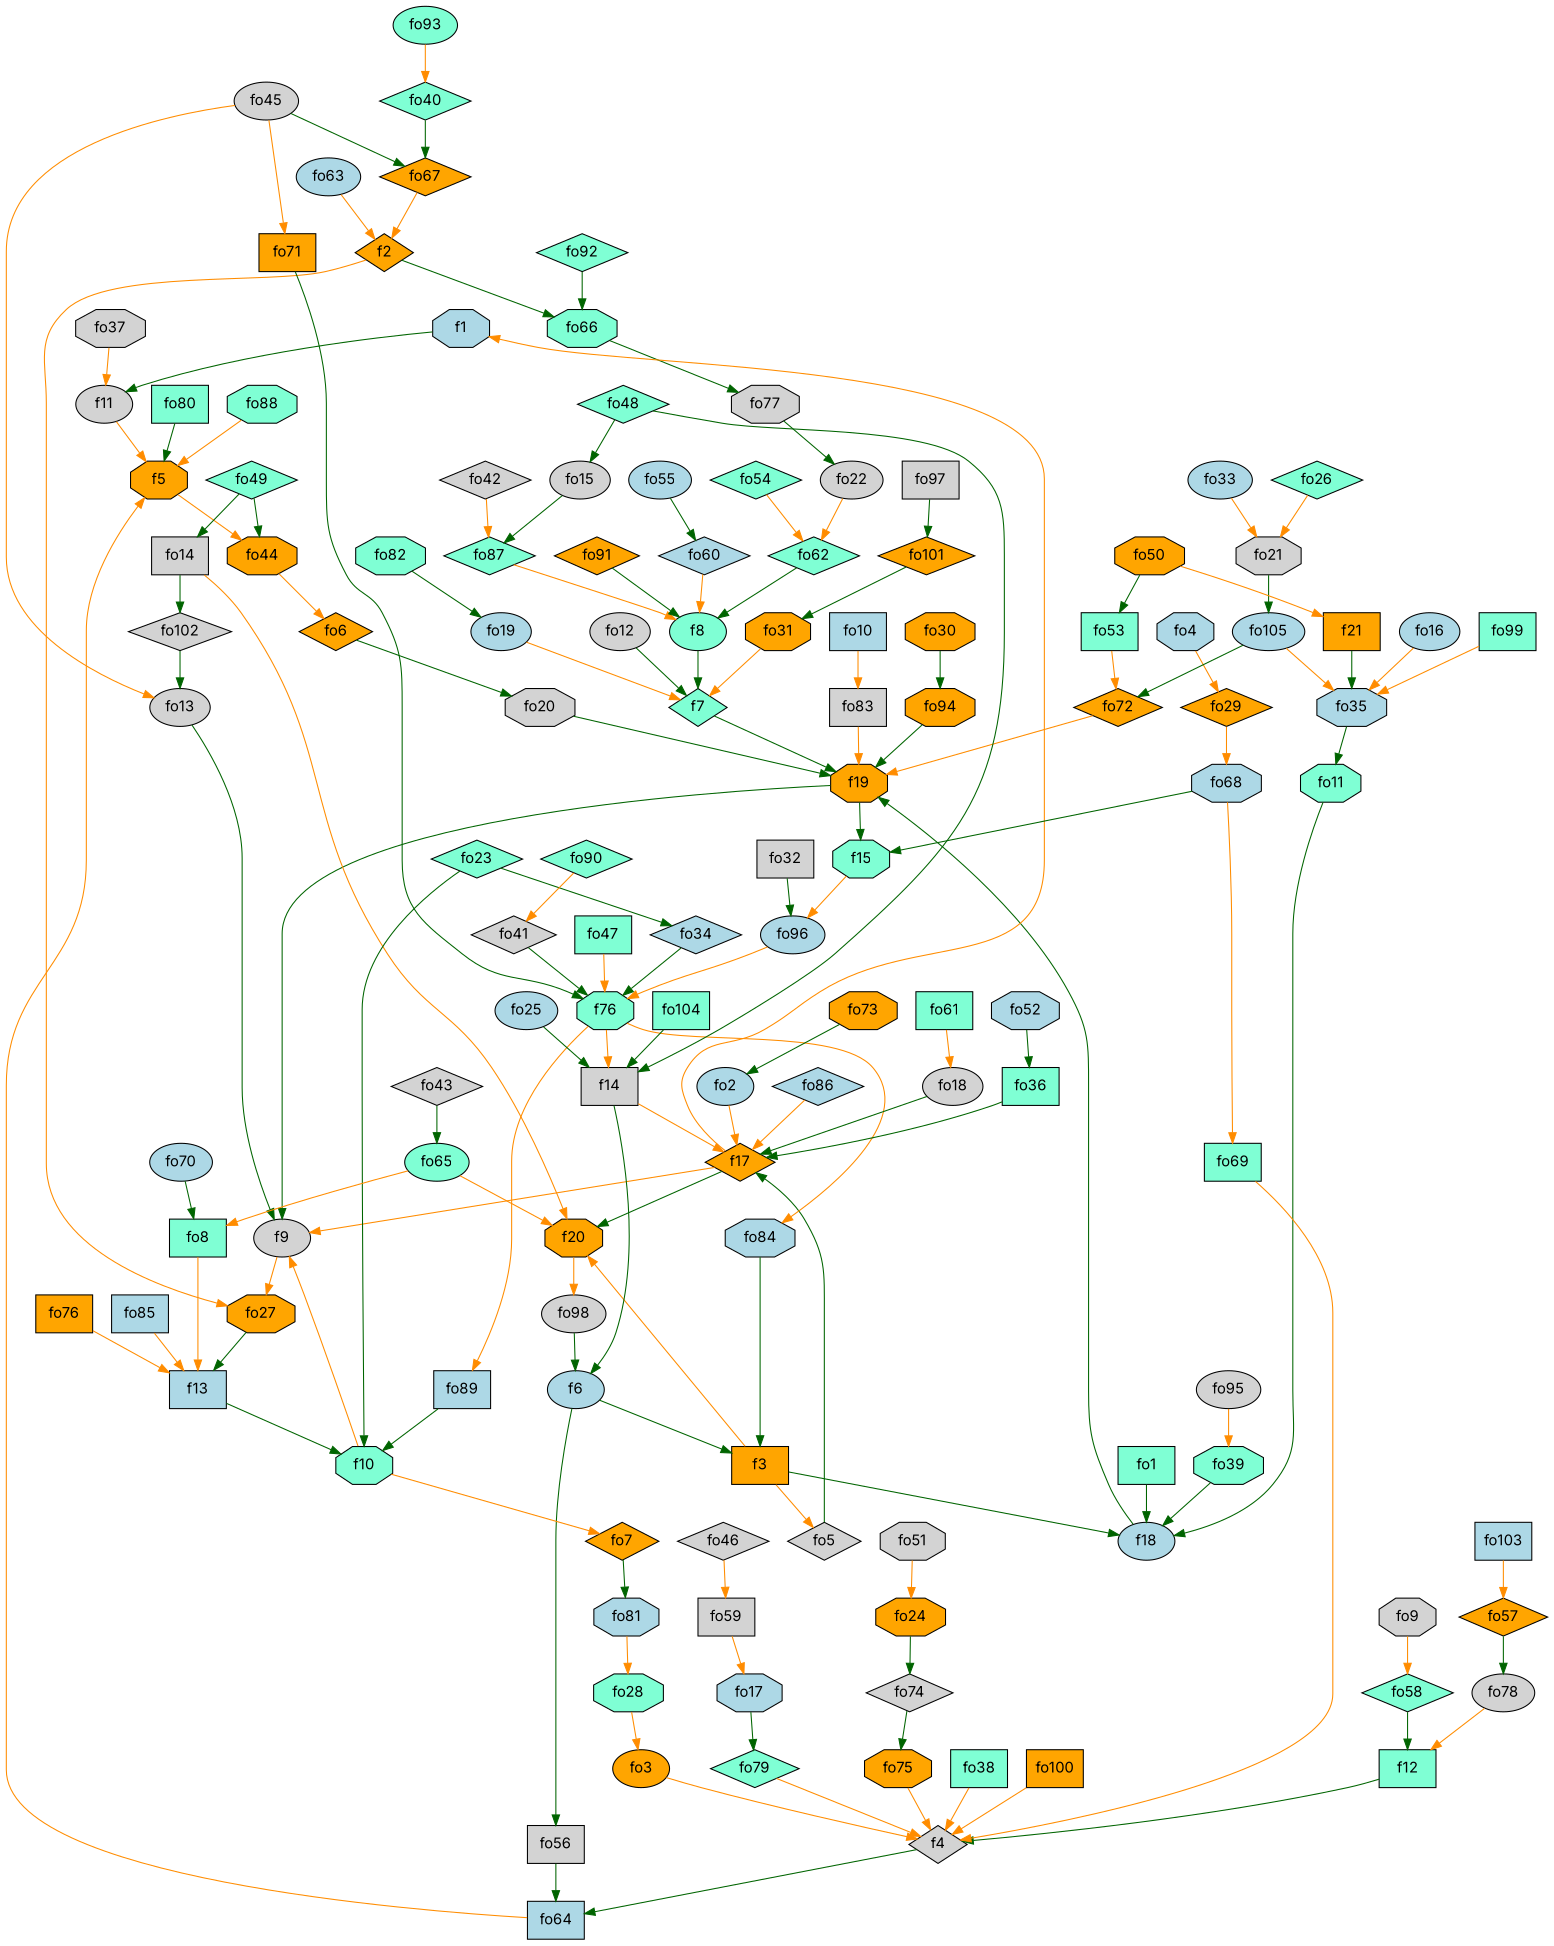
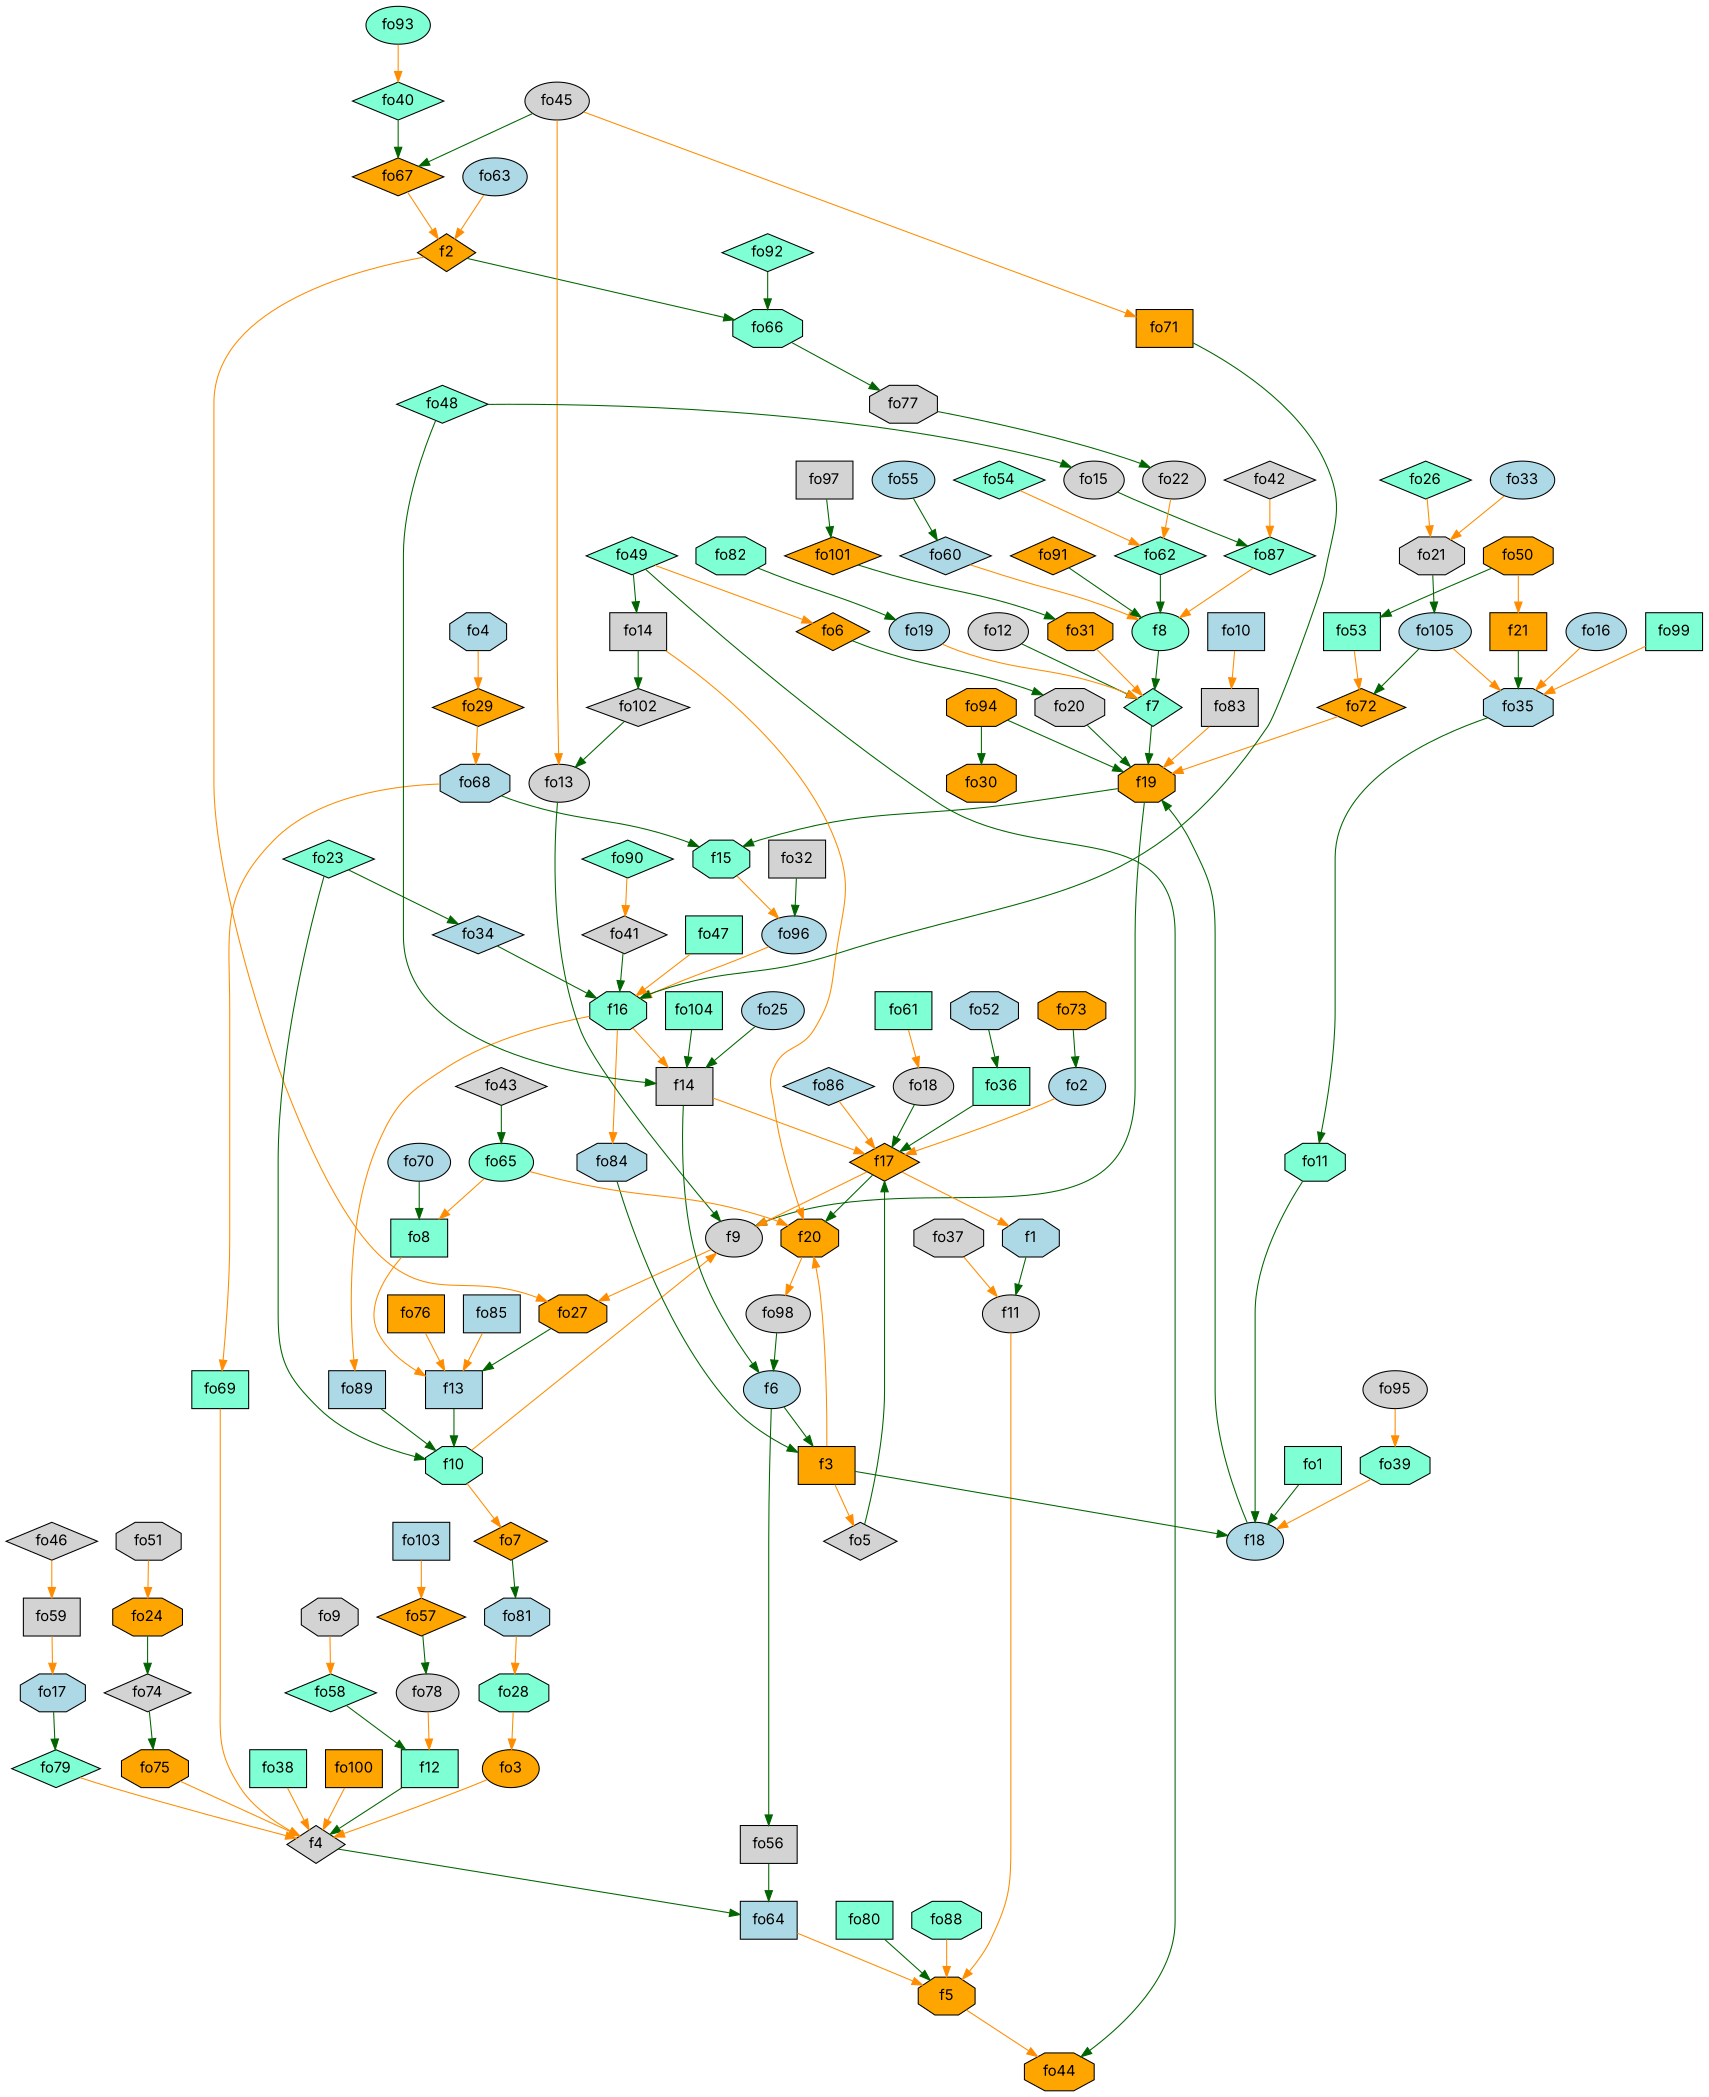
edge "fo44" -> "fo6": now "fo49" -> "fo6"
edge "fo30" -> "fo94": reversed
node "f76": label "f76" -> "f16"
edge "fo39" -> "f18": color darkgreen -> darkorange
